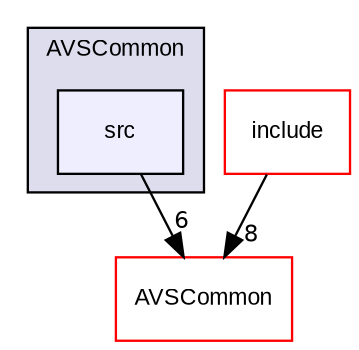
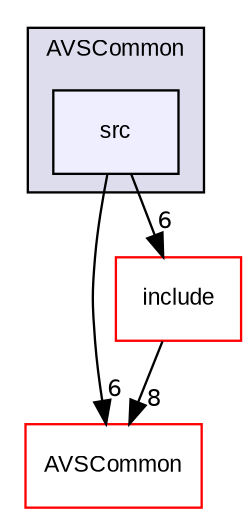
edge "src" -> "include": added
